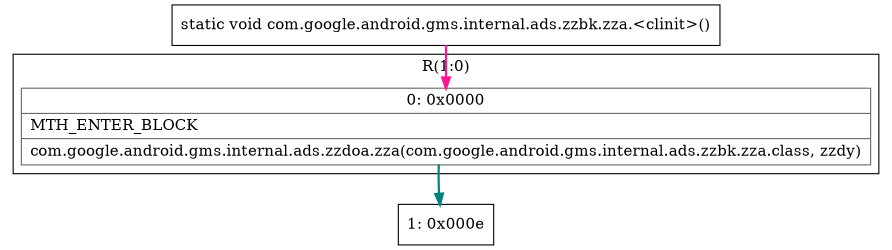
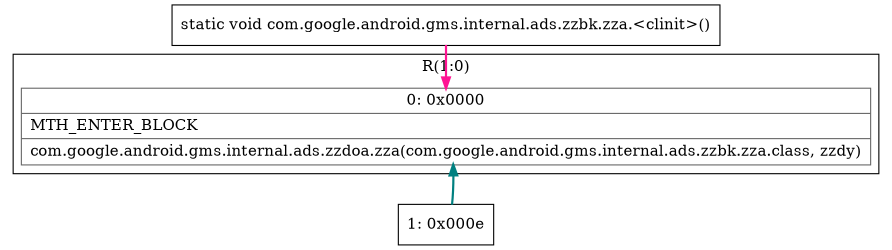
edge "0: 0x0000" -> "1: 0x000e": reversed
